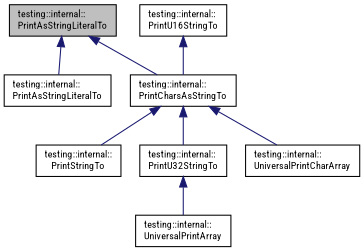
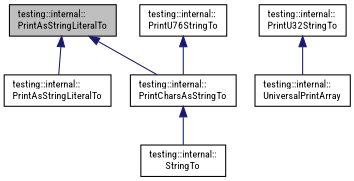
node "testing::internal:: PrintU16StringTo": label "testing::internal:: PrintU16StringTo" -> "testing::internal:: PrintU76StringTo"
edge "testing::internal:: PrintU32StringTo" -> "testing::internal:: PrintCharsAsStringTo": removed
node "testing::internal:: PrintStringTo": removed
node "testing::internal:: UniversalPrintCharArray": label "testing::internal:: UniversalPrintCharArray" -> "testing::internal:: StringTo"
